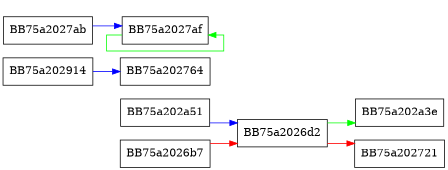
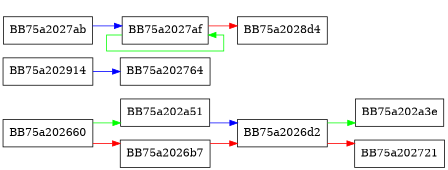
node "BB75a2028d4": added
node "BB75a202660": added
